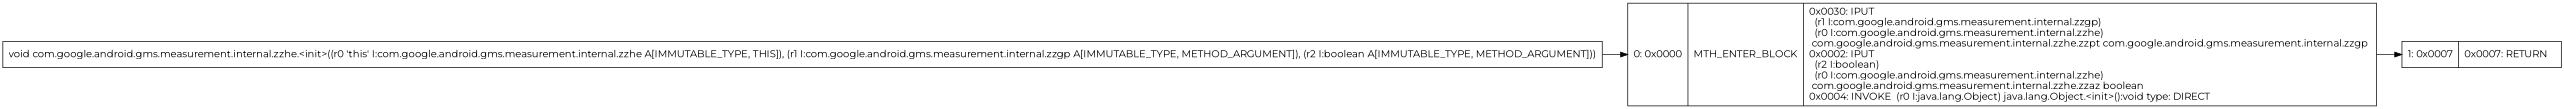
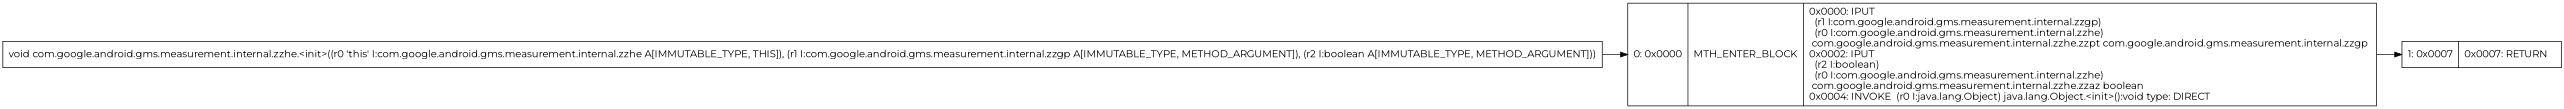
node "0: 0x0000": text "0x0030: IPUT" -> "0x0000: IPUT"
